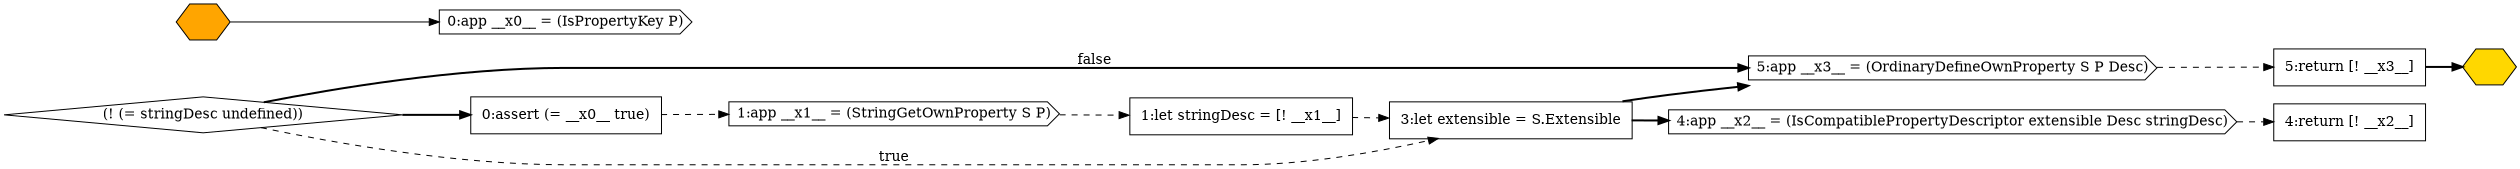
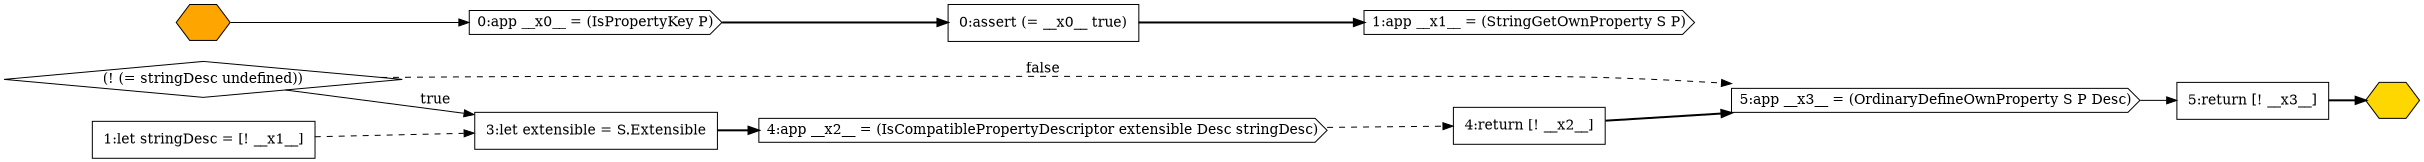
edge "5:app __x3__ = (OrdinaryDefineOwnProperty S P Desc)" -> "5:return [! __x3__]": style dashed -> solid
edge "(! (= stringDesc undefined))" -> "5:app __x3__ = (OrdinaryDefineOwnProperty S P Desc)": style bold -> dashed
edge "3:let extensible = S.Extensible" -> "5:app __x3__ = (OrdinaryDefineOwnProperty S P Desc)": now "4:return [! __x2__]" -> "5:app __x3__ = (OrdinaryDefineOwnProperty S P Desc)"
edge "0:assert (= __x0__ true)" -> "1:app __x1__ = (StringGetOwnProperty S P)": style dashed -> bold
edge "(! (= stringDesc undefined))" -> "0:assert (= __x0__ true)": now "0:app __x0__ = (IsPropertyKey P)" -> "0:assert (= __x0__ true)"
edge "1:app __x1__ = (StringGetOwnProperty S P)" -> "1:let stringDesc = [! __x1__]": removed
edge "(! (= stringDesc undefined))" -> "3:let extensible = S.Extensible": style dashed -> solid
